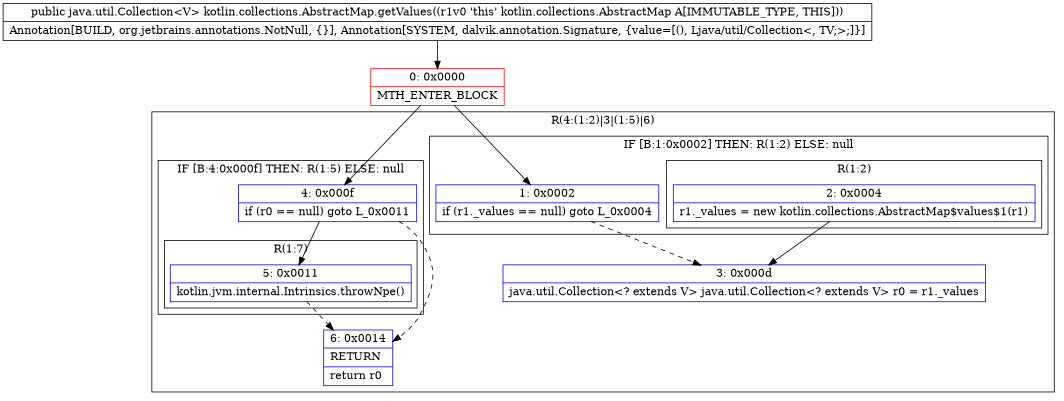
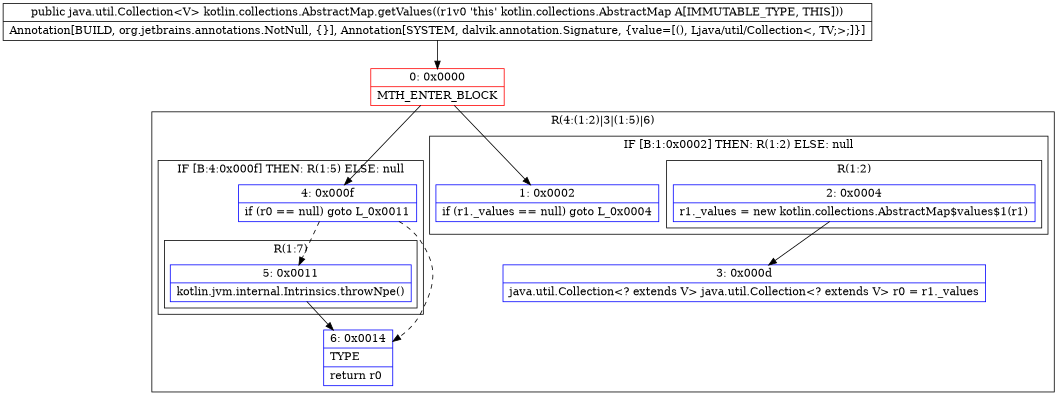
edge "4: 0x000f" -> "5: 0x0011": style solid -> dashed
edge "1: 0x0002" -> "3: 0x000d": removed
edge "5: 0x0011" -> "6: 0x0014": style dashed -> solid
node "6: 0x0014": text "RETURN" -> "TYPE"
